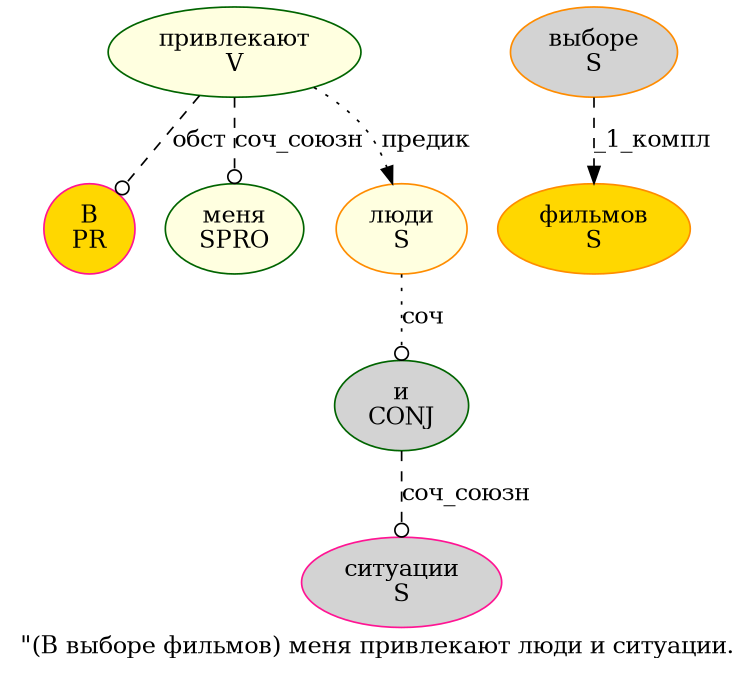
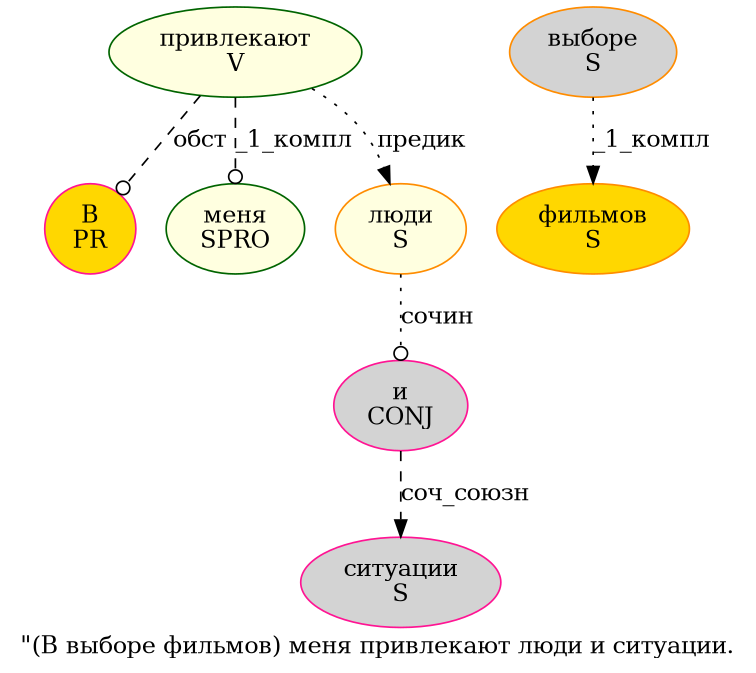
edge "выборе S" -> "фильмов S": style dashed -> dotted
edge "привлекают V" -> "меня SPRO": label "соч_союзн" -> "_1_компл"
edge "люди S" -> "и CONJ": label "соч" -> "сочин"
node "и CONJ": color darkgreen -> deeppink
edge "и CONJ" -> "ситуации S": arrowhead odot -> normal
